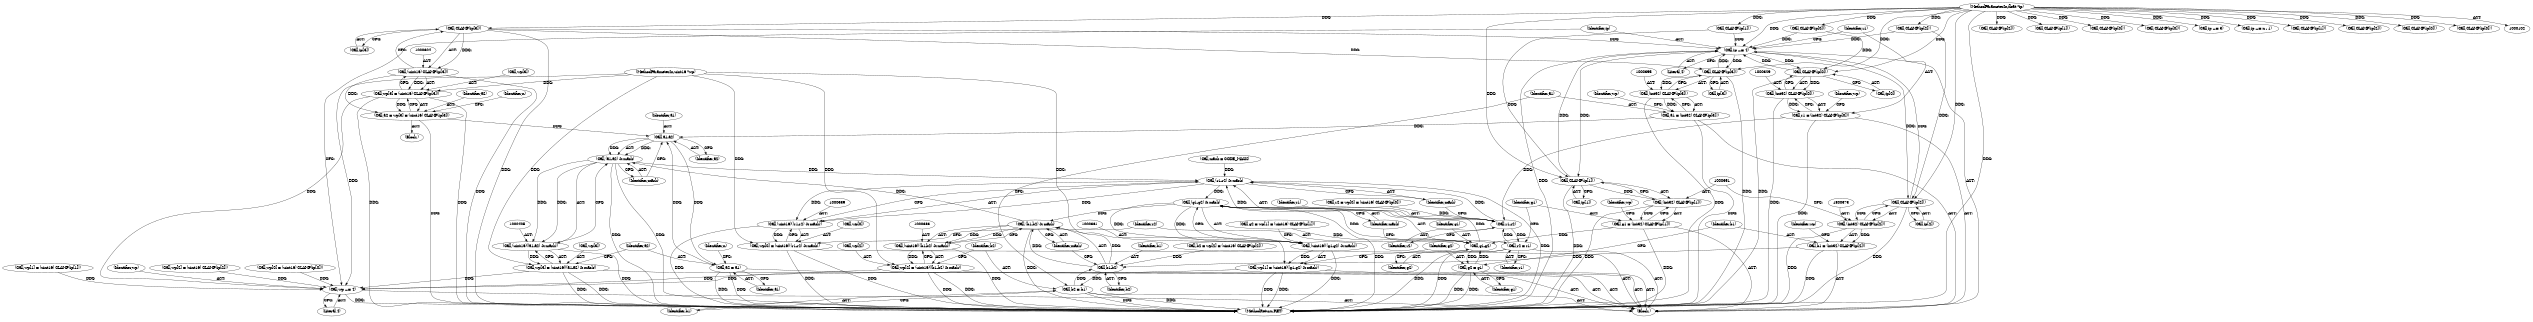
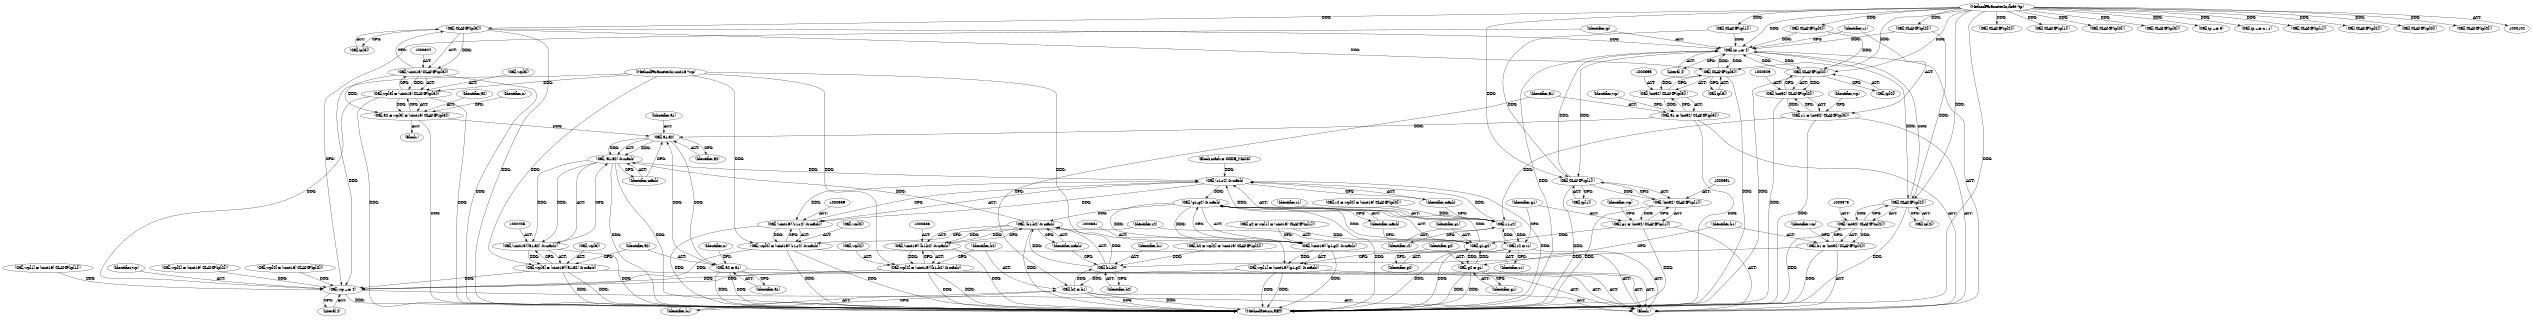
node "(Call,mask = CODE_MASK)": label "(Call,mask = CODE_MASK)" -> "(Block,mask = CODE_MASK)"
edge "1000351" -> "(Call,(int32) CLAMP(ip[2]))": now "(Call,b1 = (int32) CLAMP(ip[2]))" -> "(Call,(int32) CLAMP(ip[2]))"
node "1800373": label "1800373" -> "1000373"
edge "(Call,wp[0] = (uint16)((r1-r2) & mask))" -> "(Call,wp += 4)": added, label "DDG:"
edge "(Call,(int32) CLAMP(ip[3]))" -> "(MethodReturn,RET)": removed, label "DDG:"
